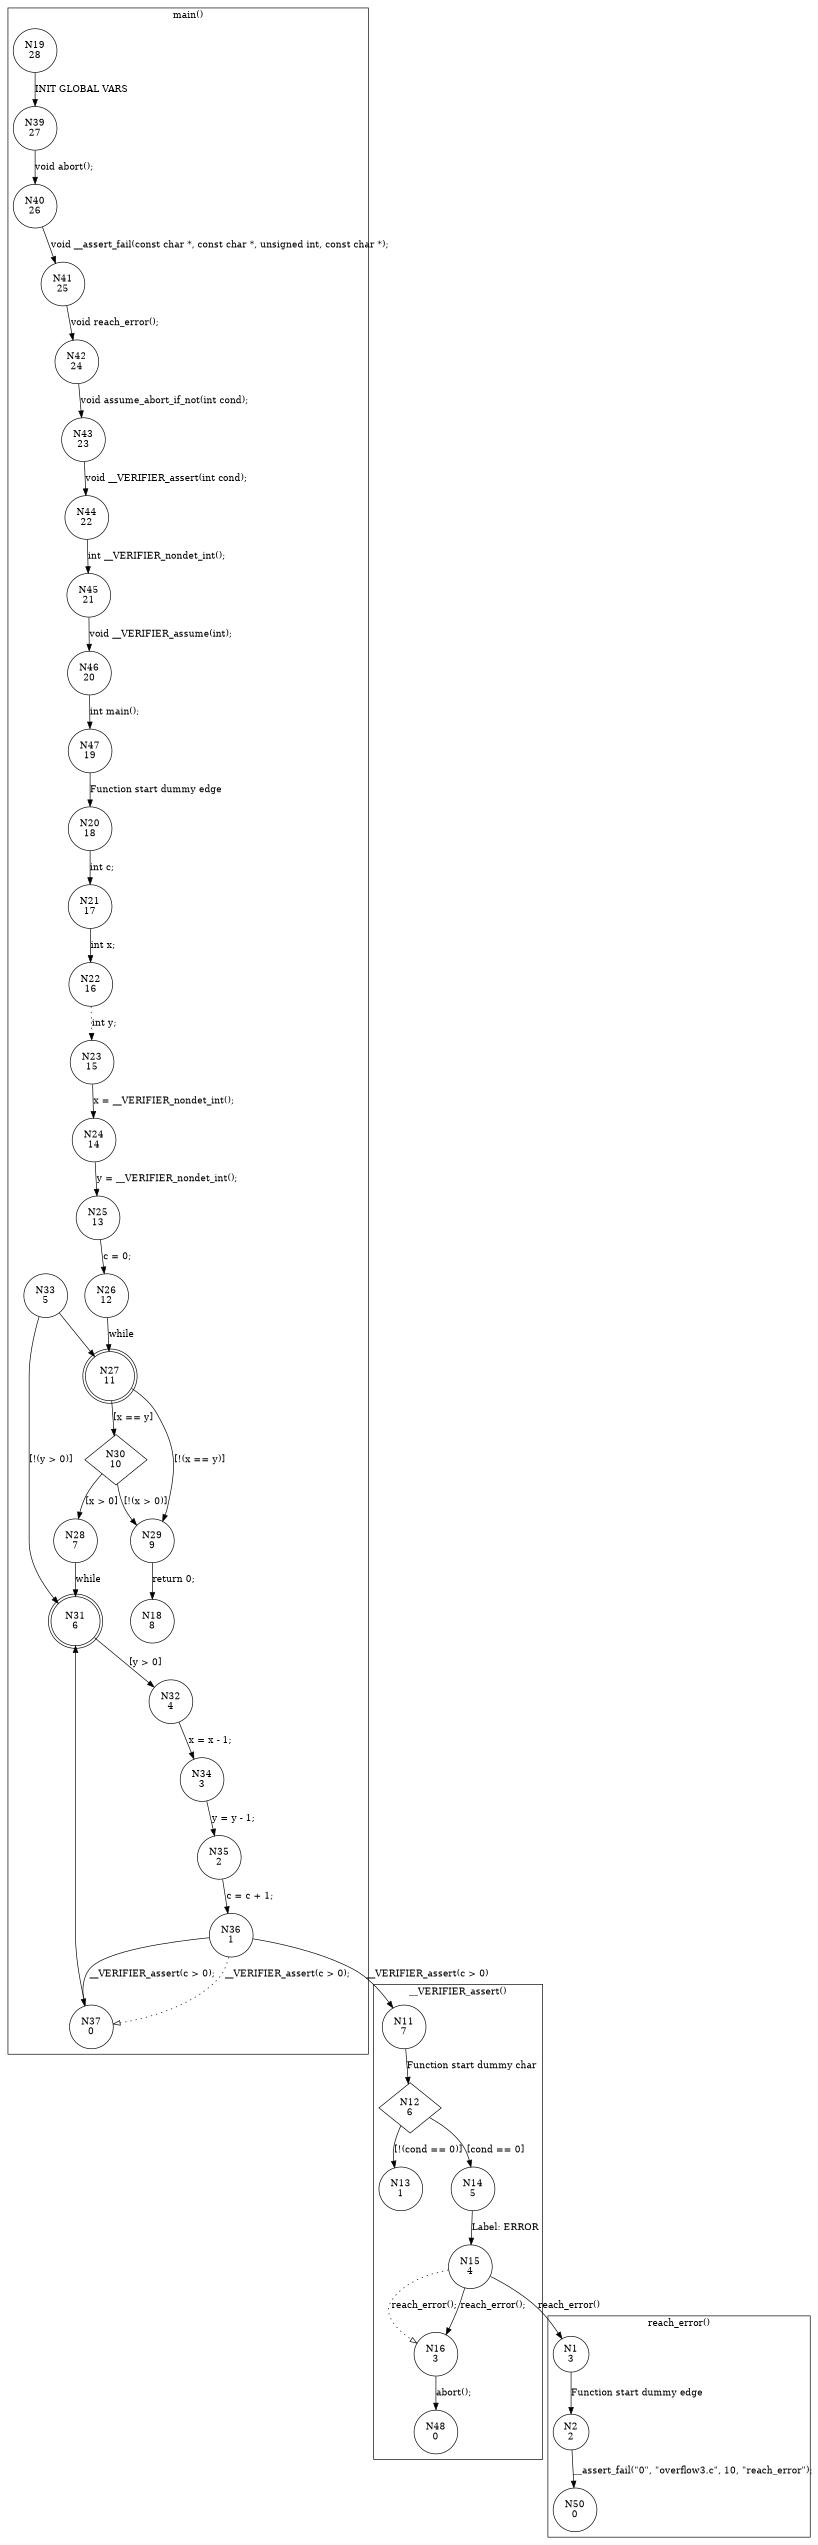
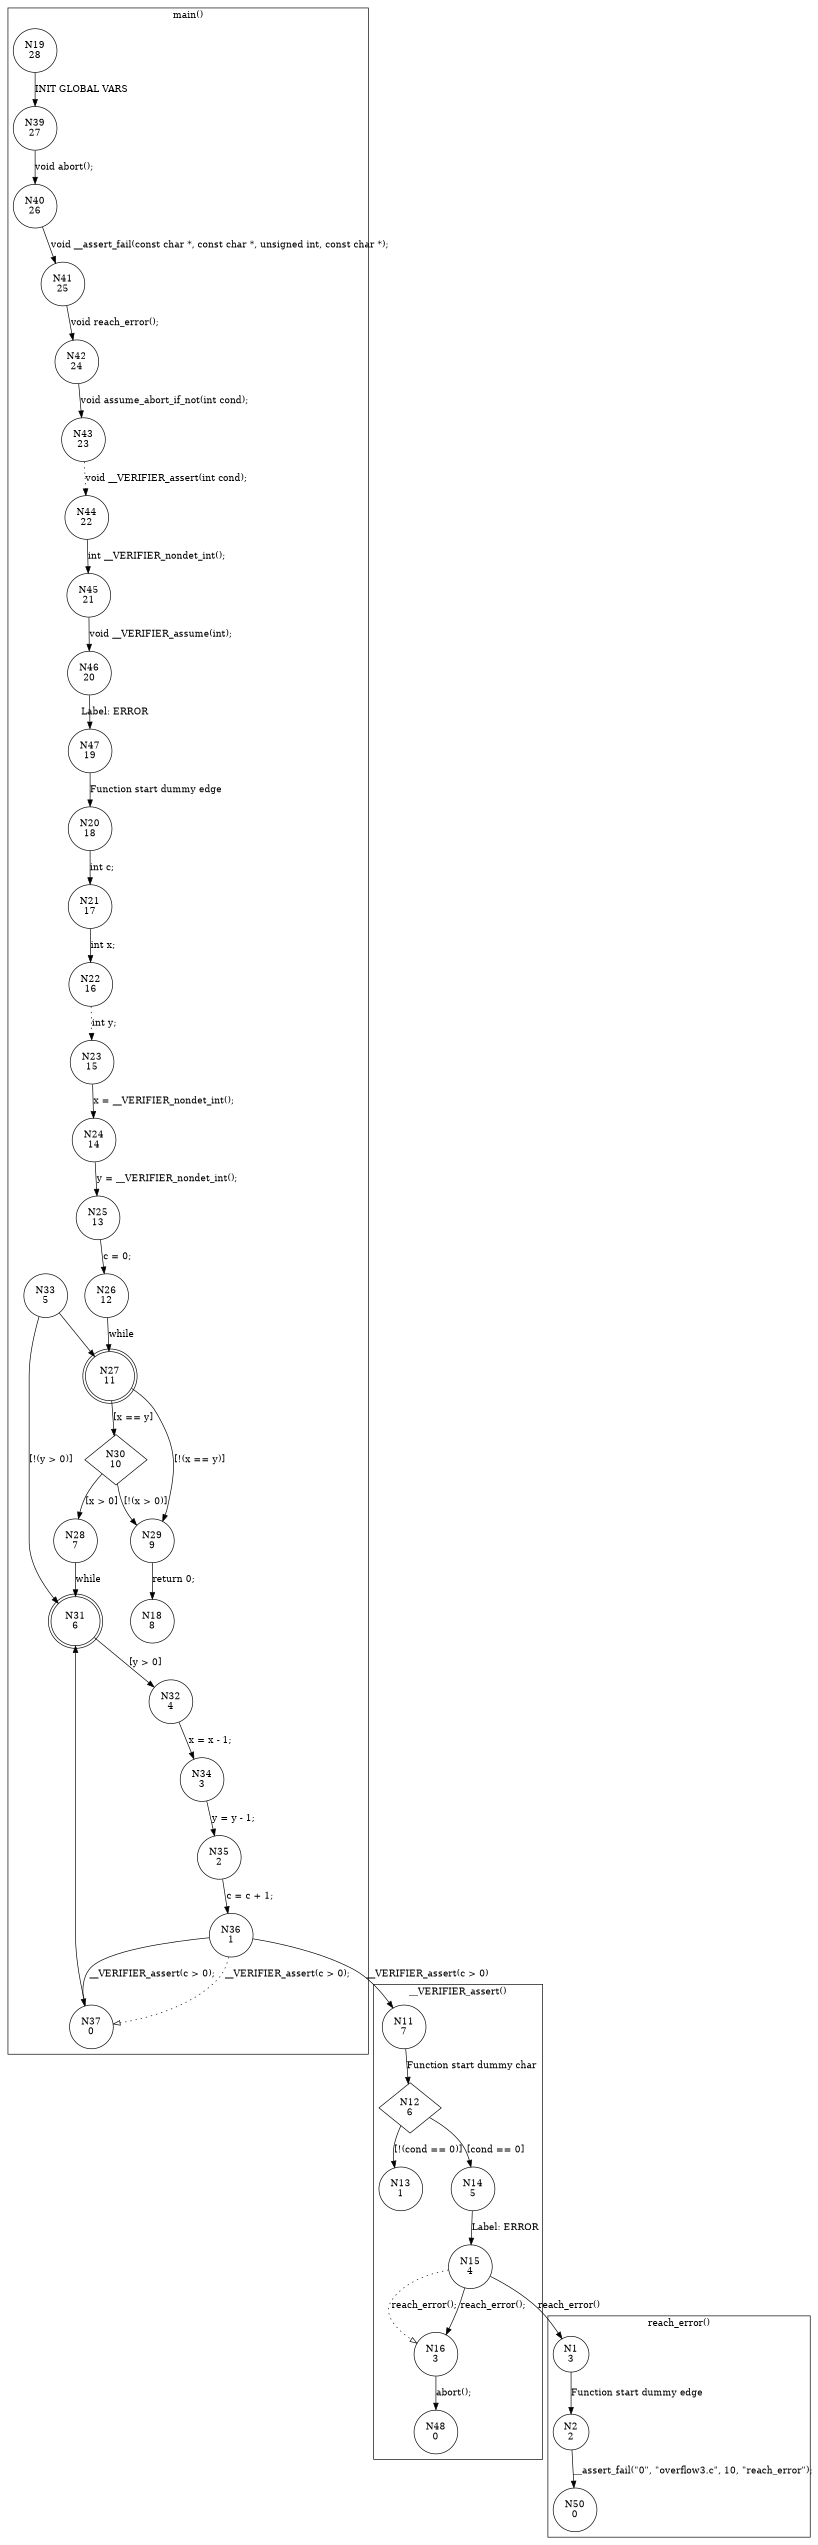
edge "N43 23" -> "N44 22": style solid -> dotted
edge "N46 20" -> "N47 19": label "int main();" -> "Label: ERROR"
